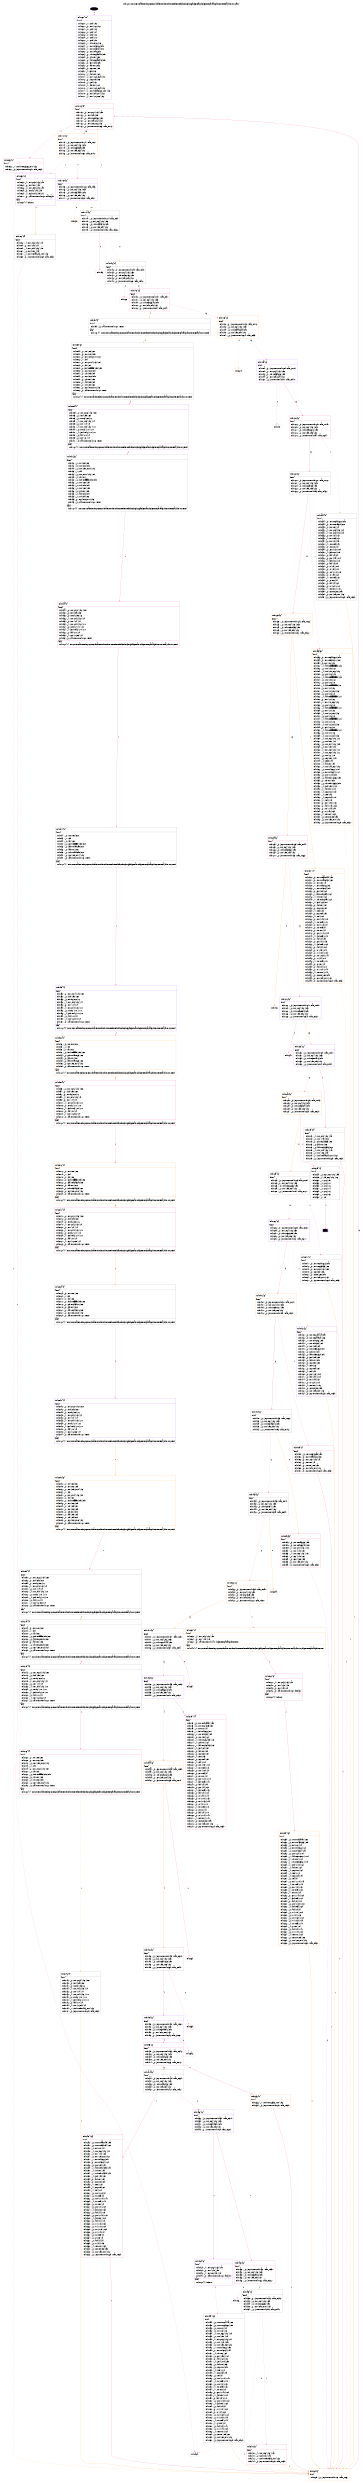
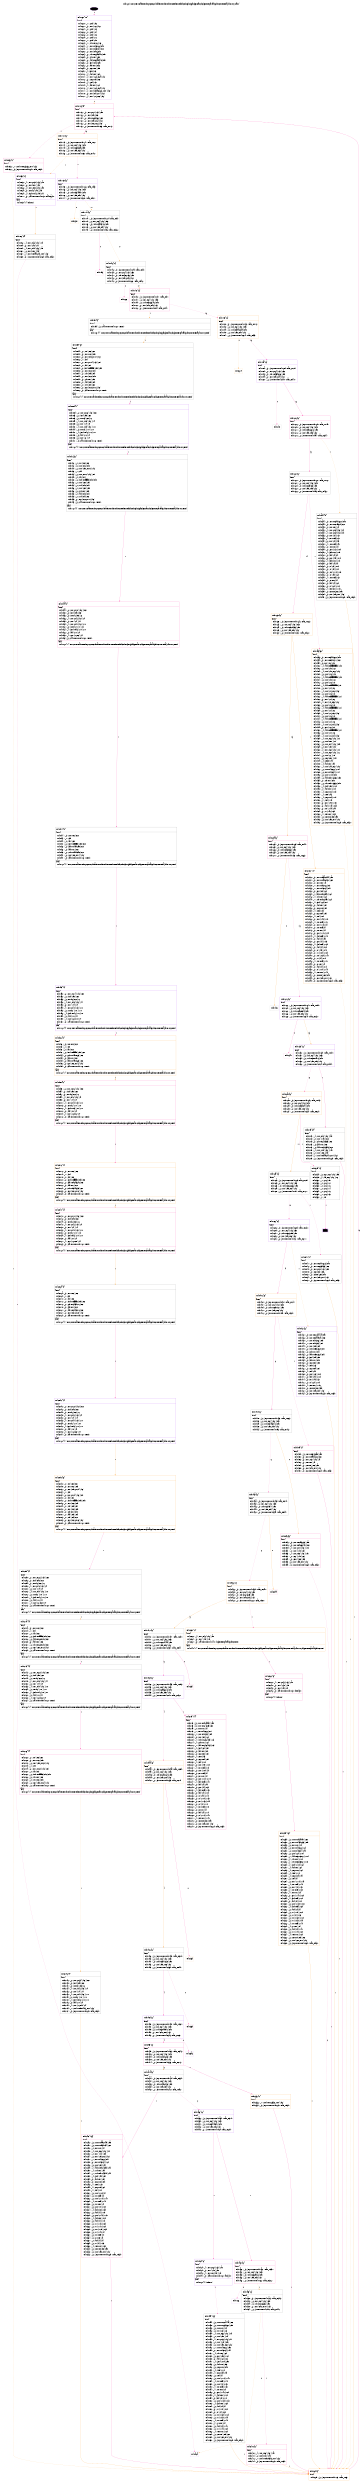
edge "0x40177a [28]" -> "0x401725 [29]": now "0x4016c0 [101]" -> "0x401725 [29]"
